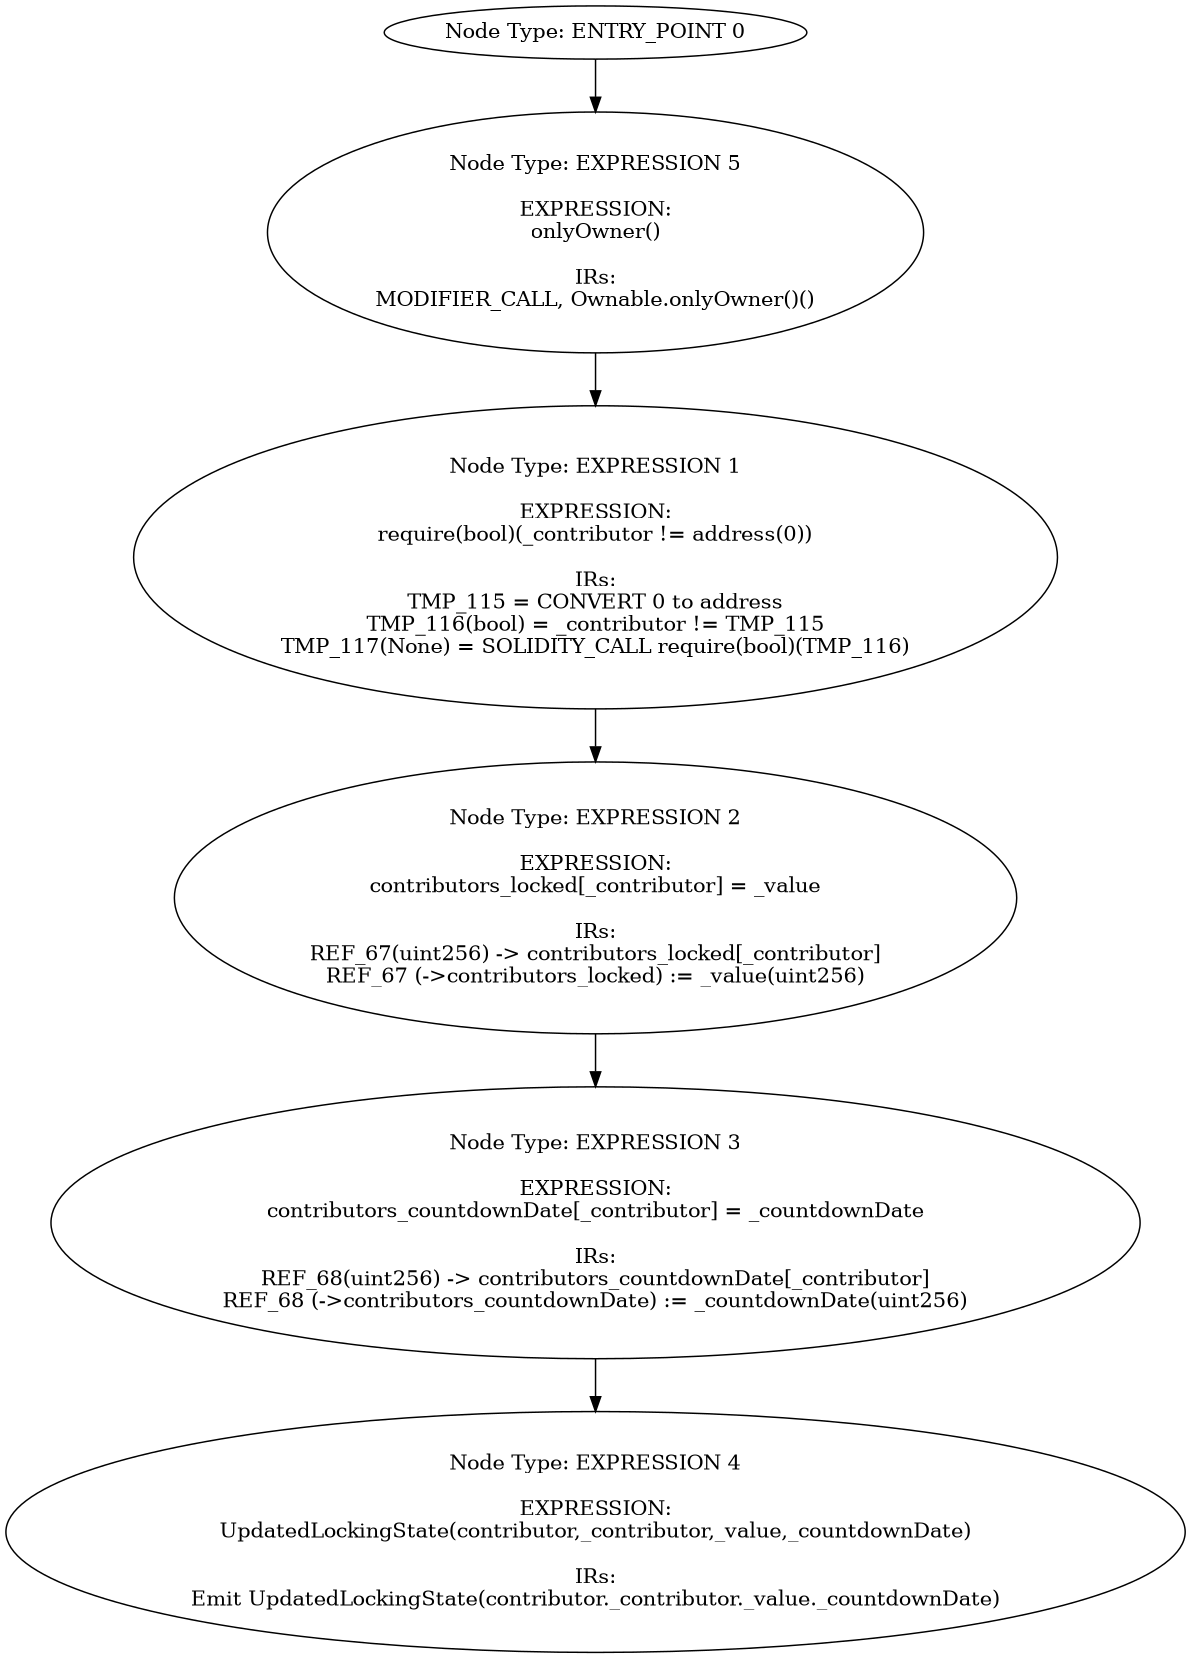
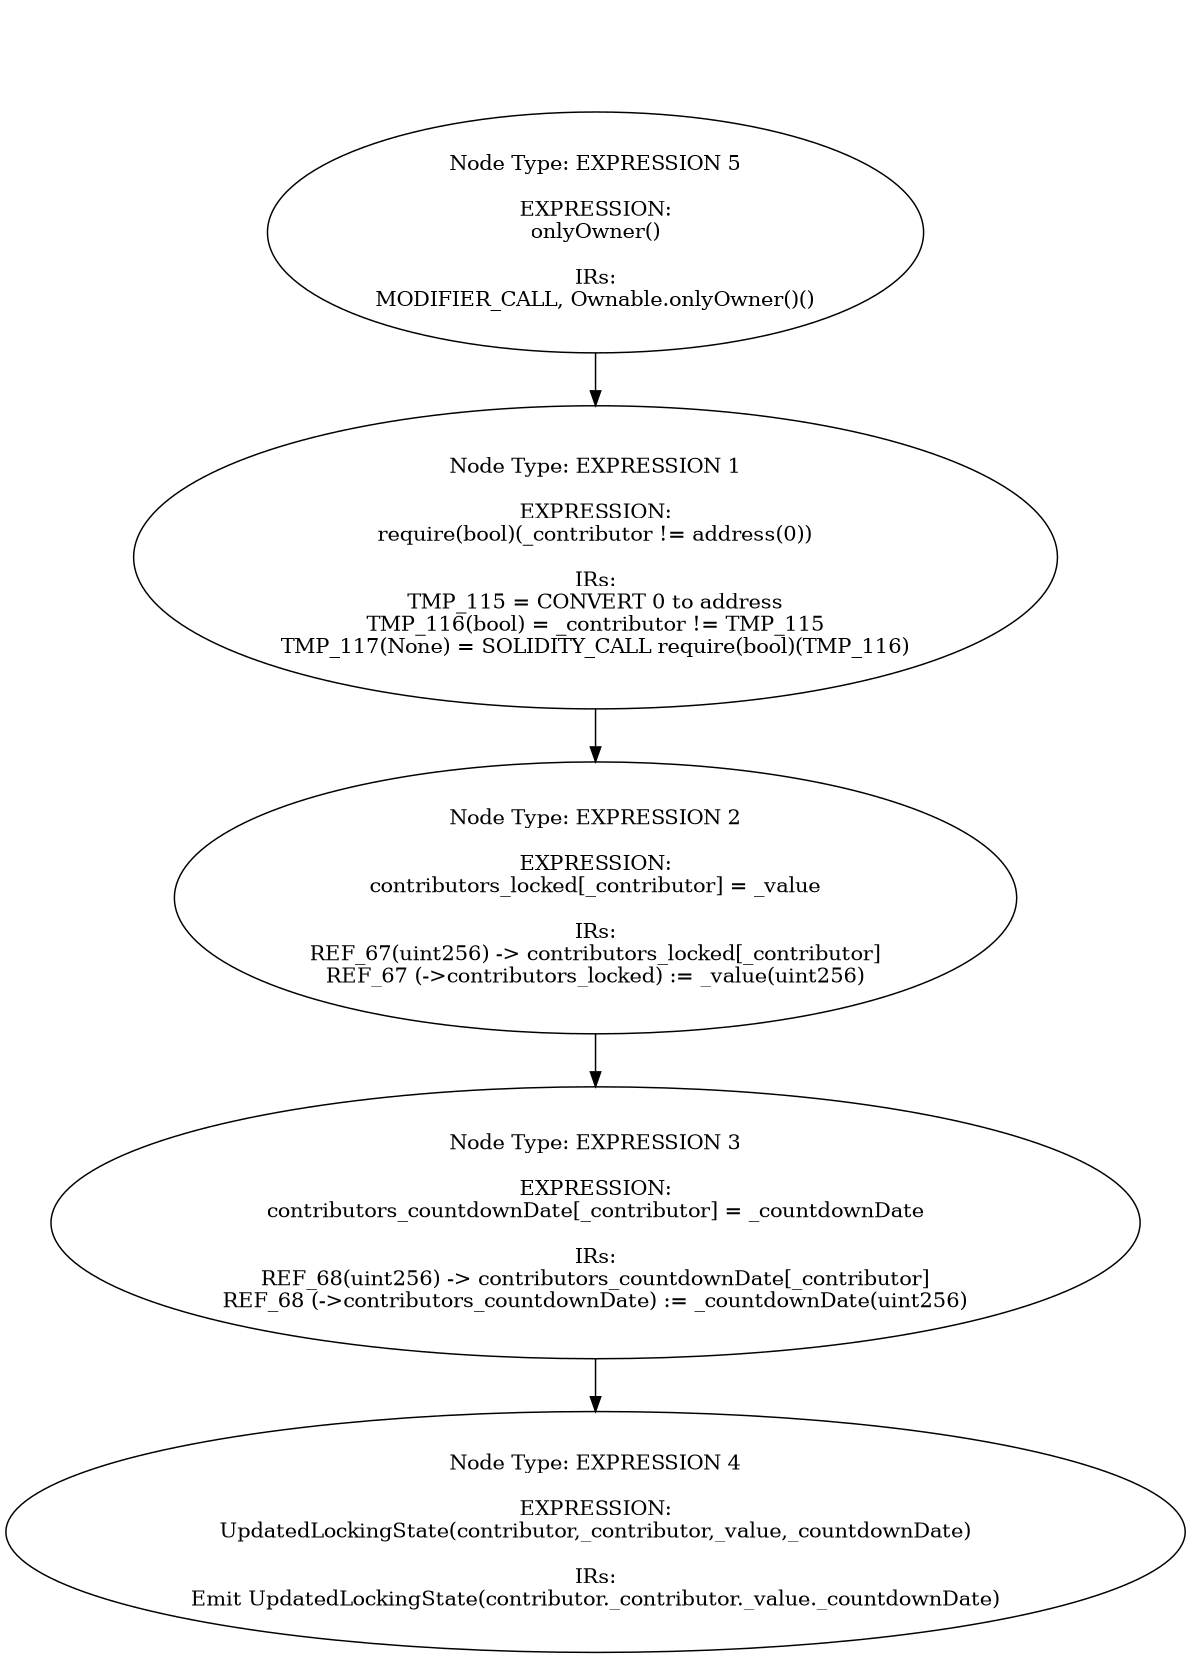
node "Node Type: ENTRY_POINT 0": removed
